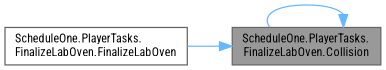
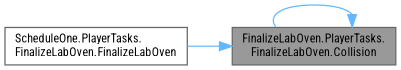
node "ScheduleOne.PlayerTasks. FinalizeLabOven.Collision": label "ScheduleOne.PlayerTasks. FinalizeLabOven.Collision" -> "FinalizeLabOven.PlayerTasks. FinalizeLabOven.Collision"
